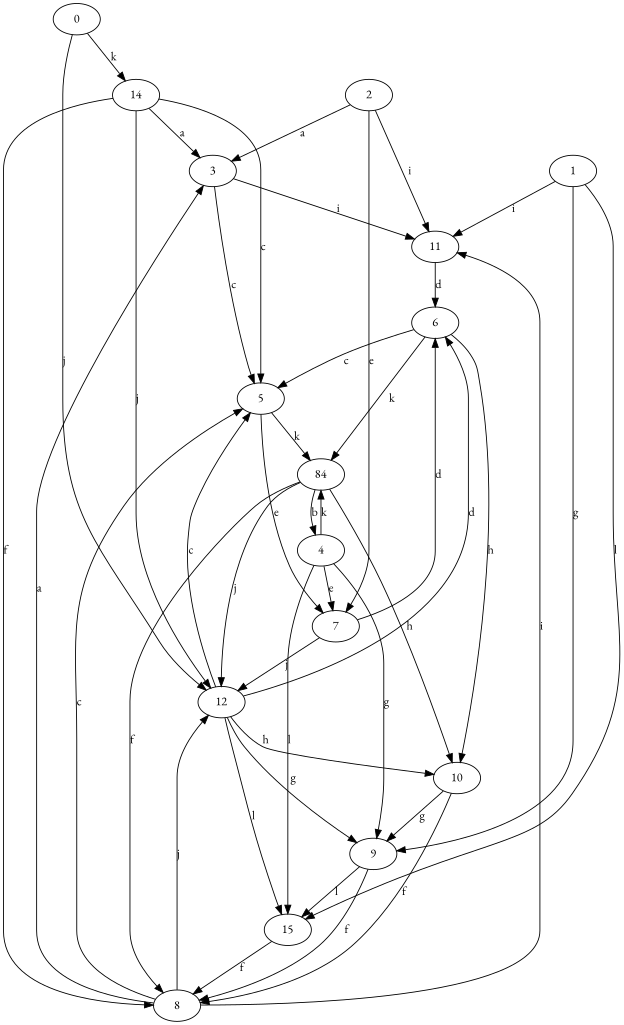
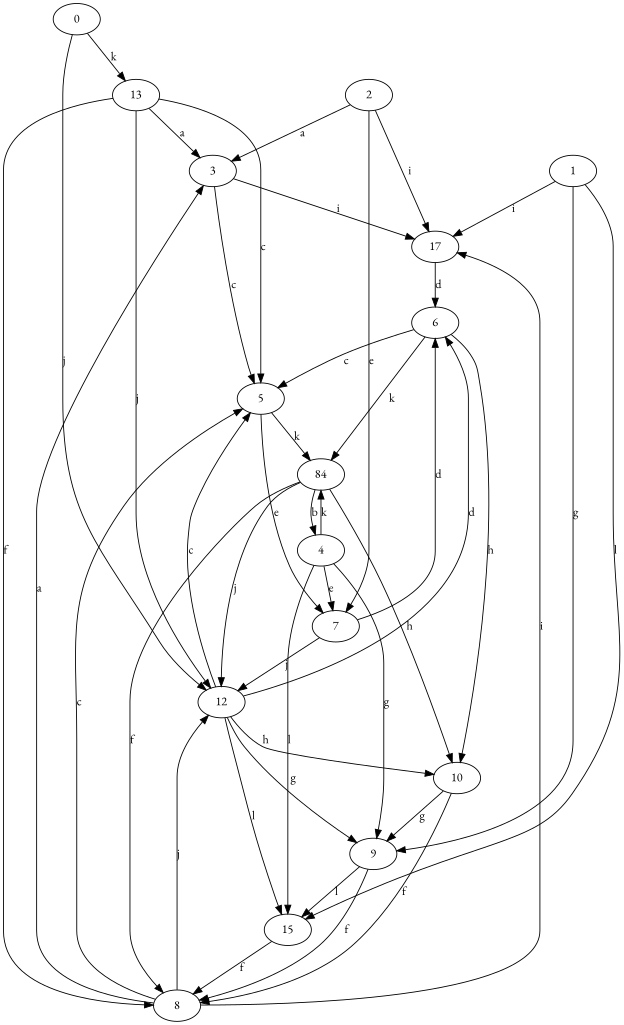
node "14": label "14" -> "13"
node "11": label "11" -> "17"
